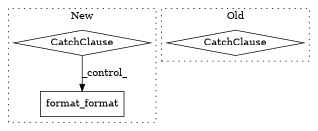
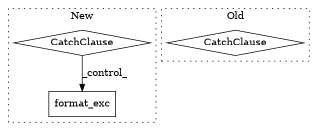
node "format_format": label "format_format" -> "format_exc"
